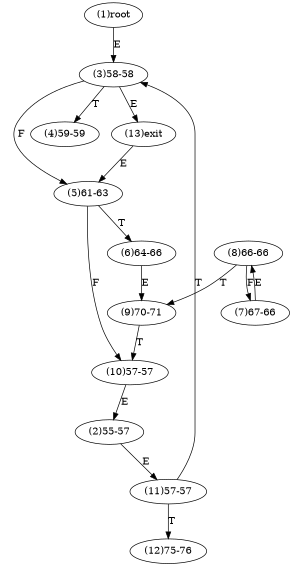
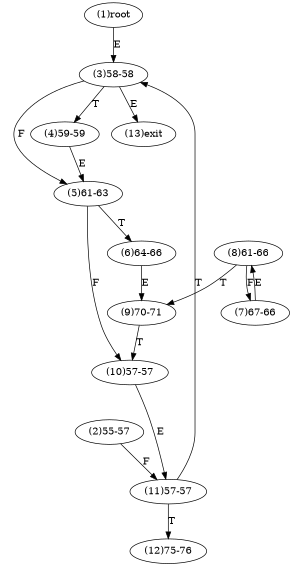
edge "(13)exit" -> "(5)61-63": now "(4)59-59" -> "(5)61-63"
node "(8)66-66": label "(8)66-66" -> "(8)61-66"
edge "(10)57-57" -> "(2)55-57": now "(10)57-57" -> "(11)57-57"
edge "(2)55-57" -> "(11)57-57": label "E" -> "F"
